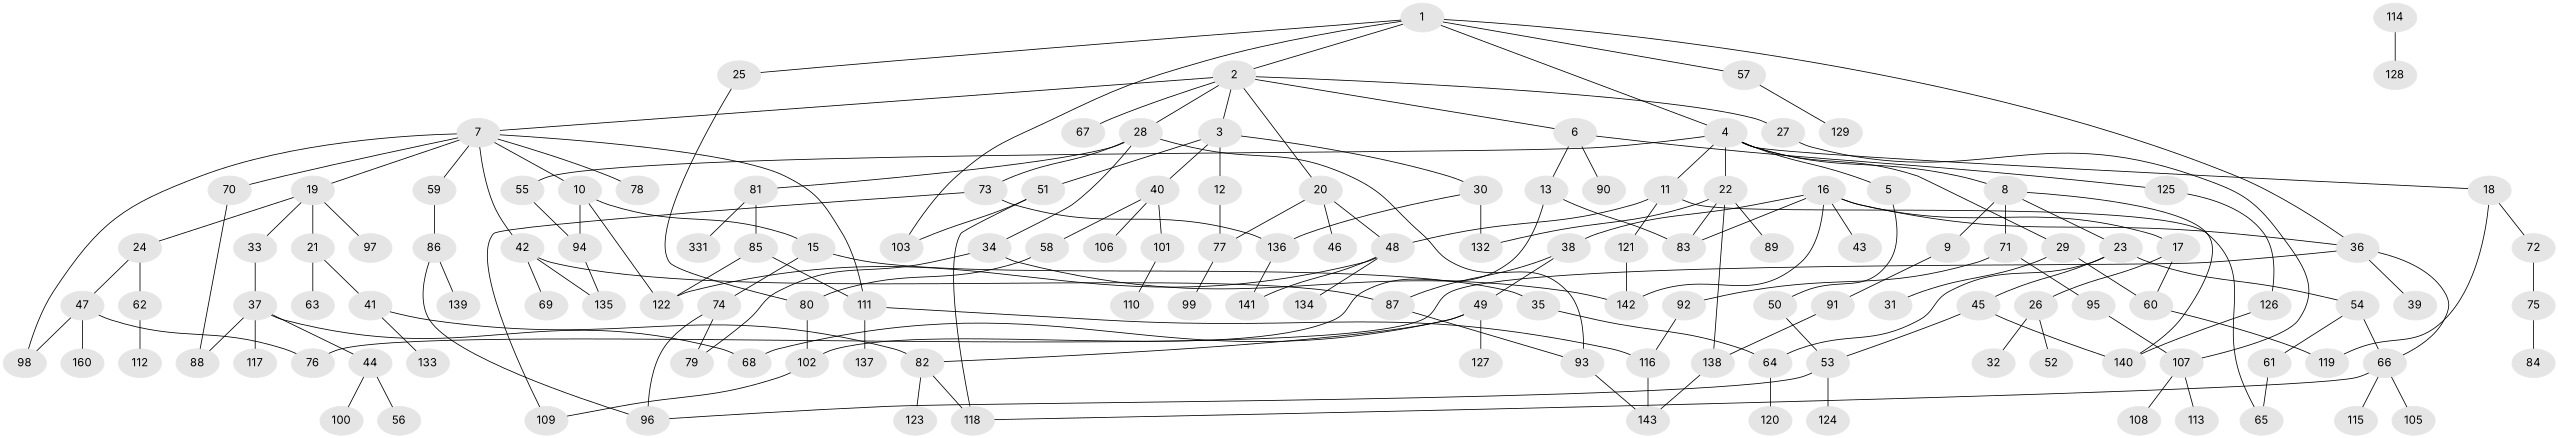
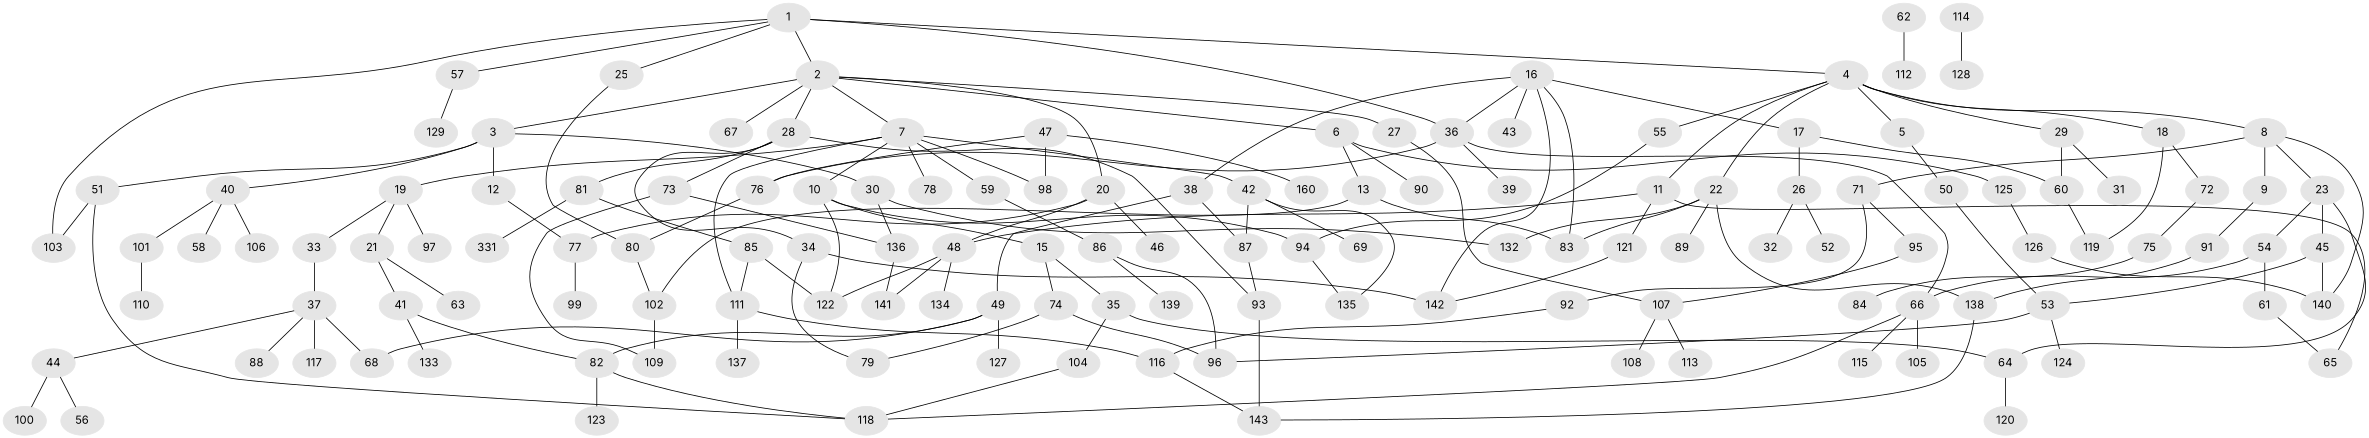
node "70": removed
node "24": removed
edge "58" -- "80": now "76" -- "80"
node "104": added
